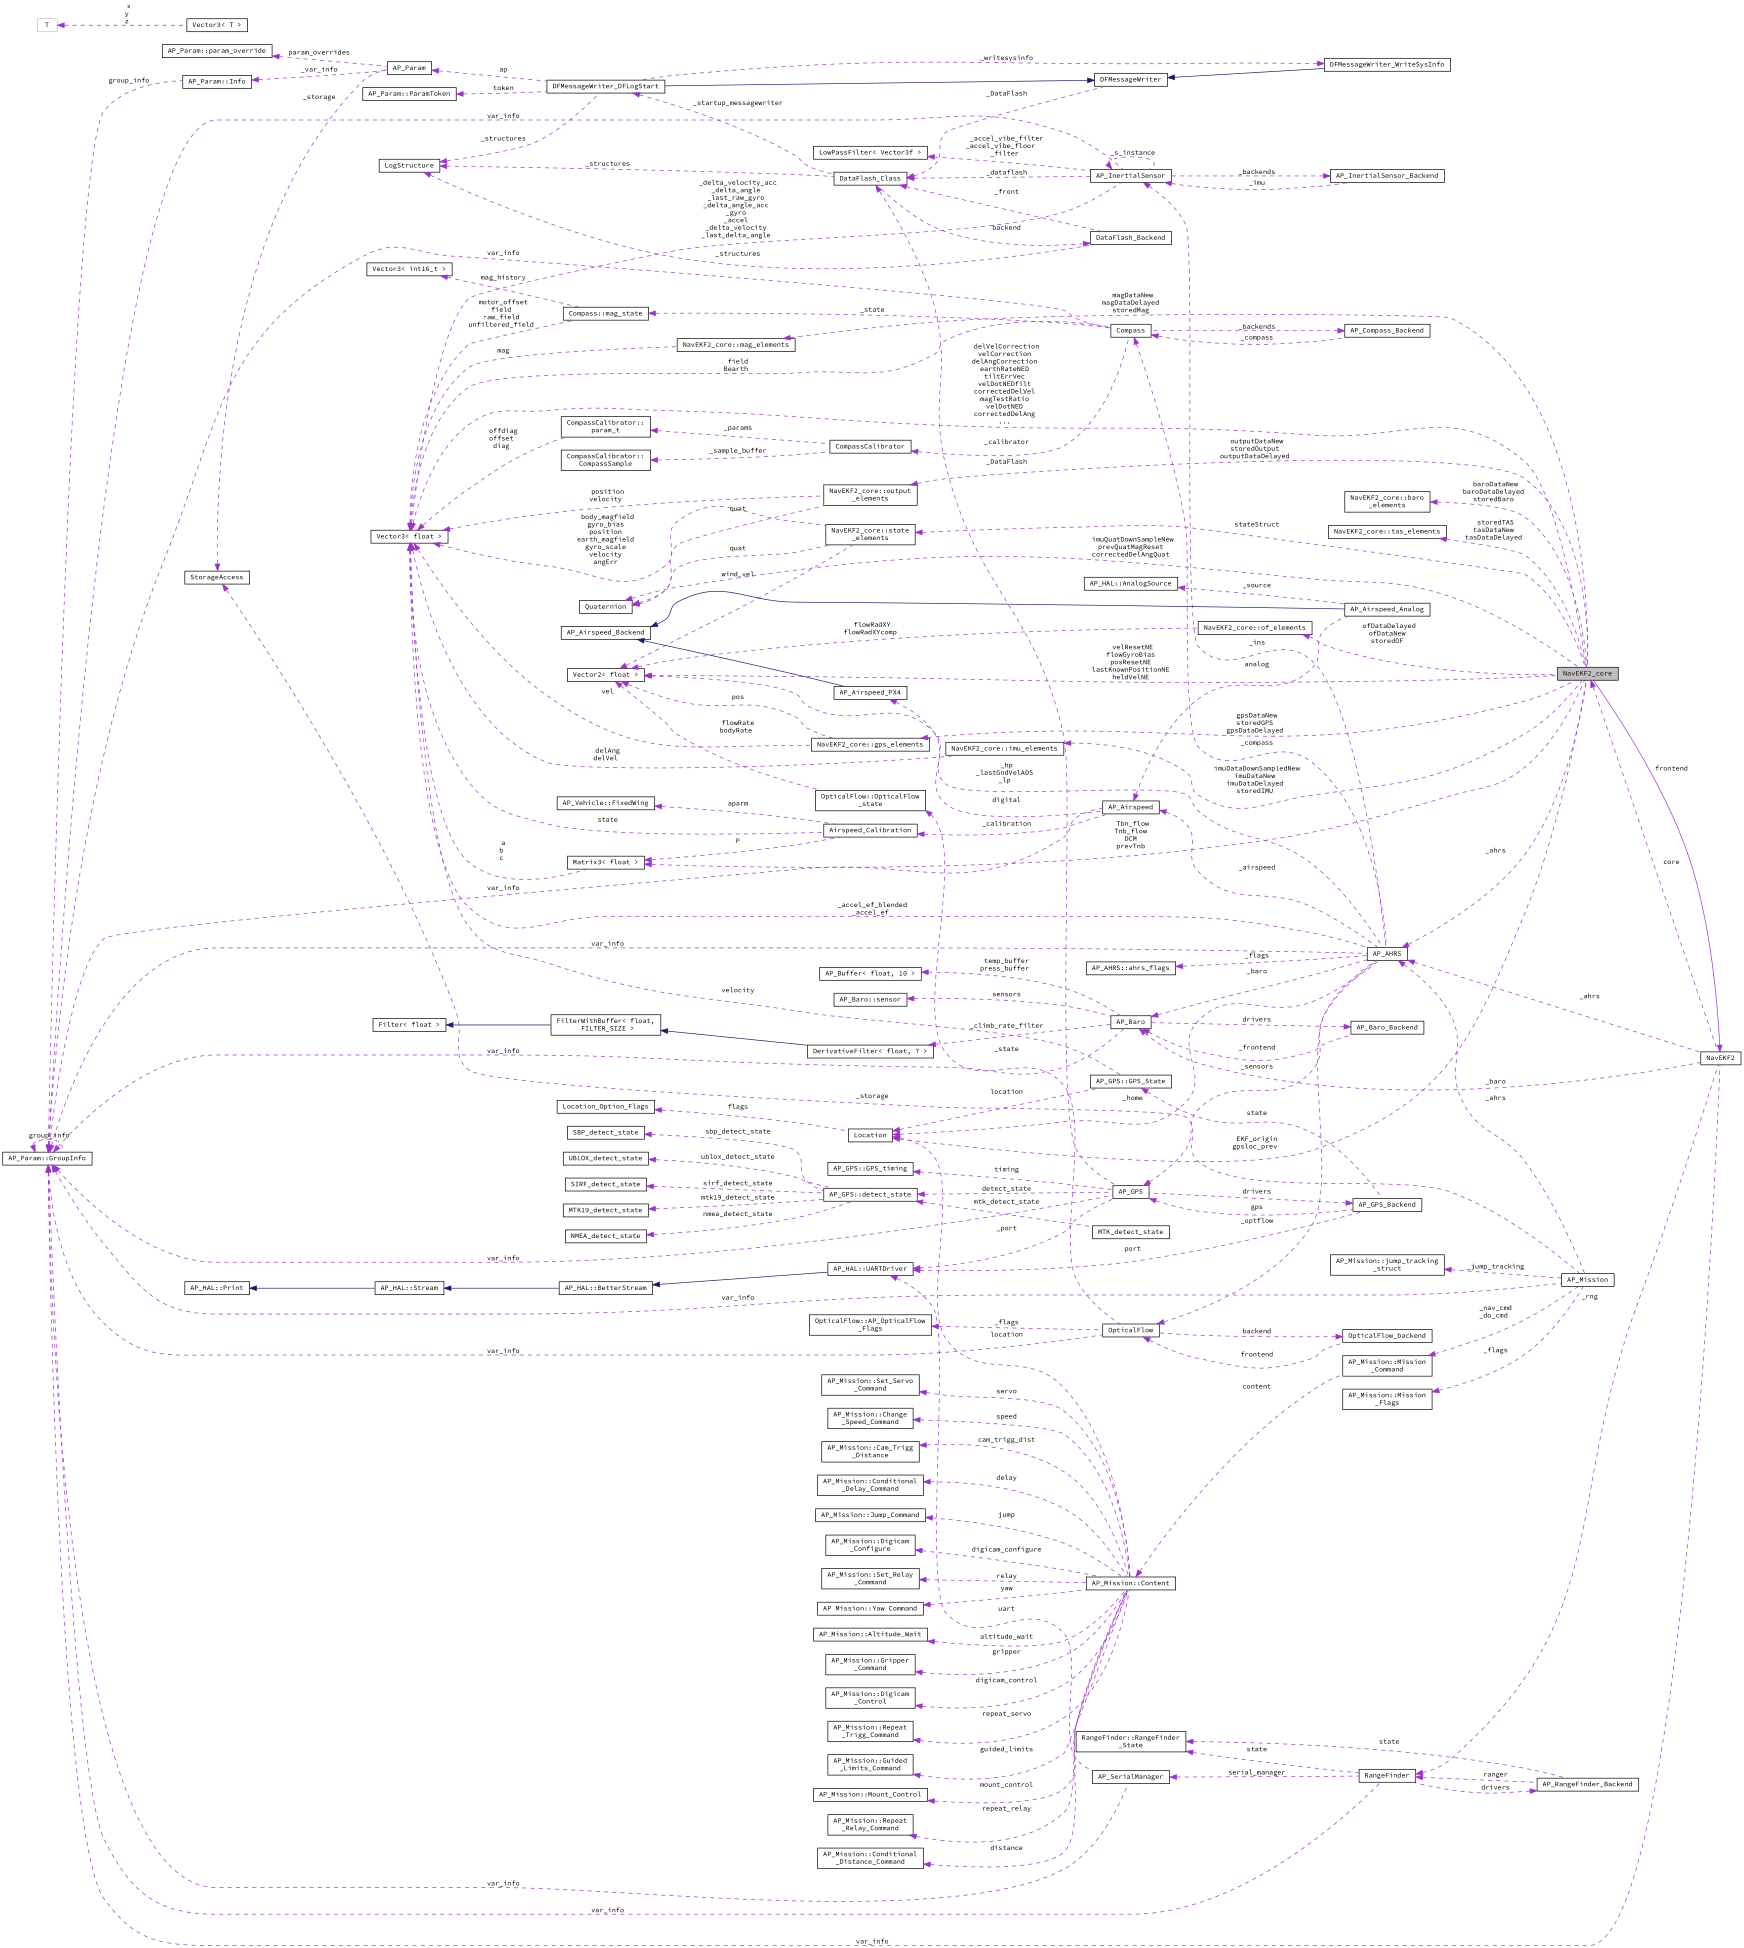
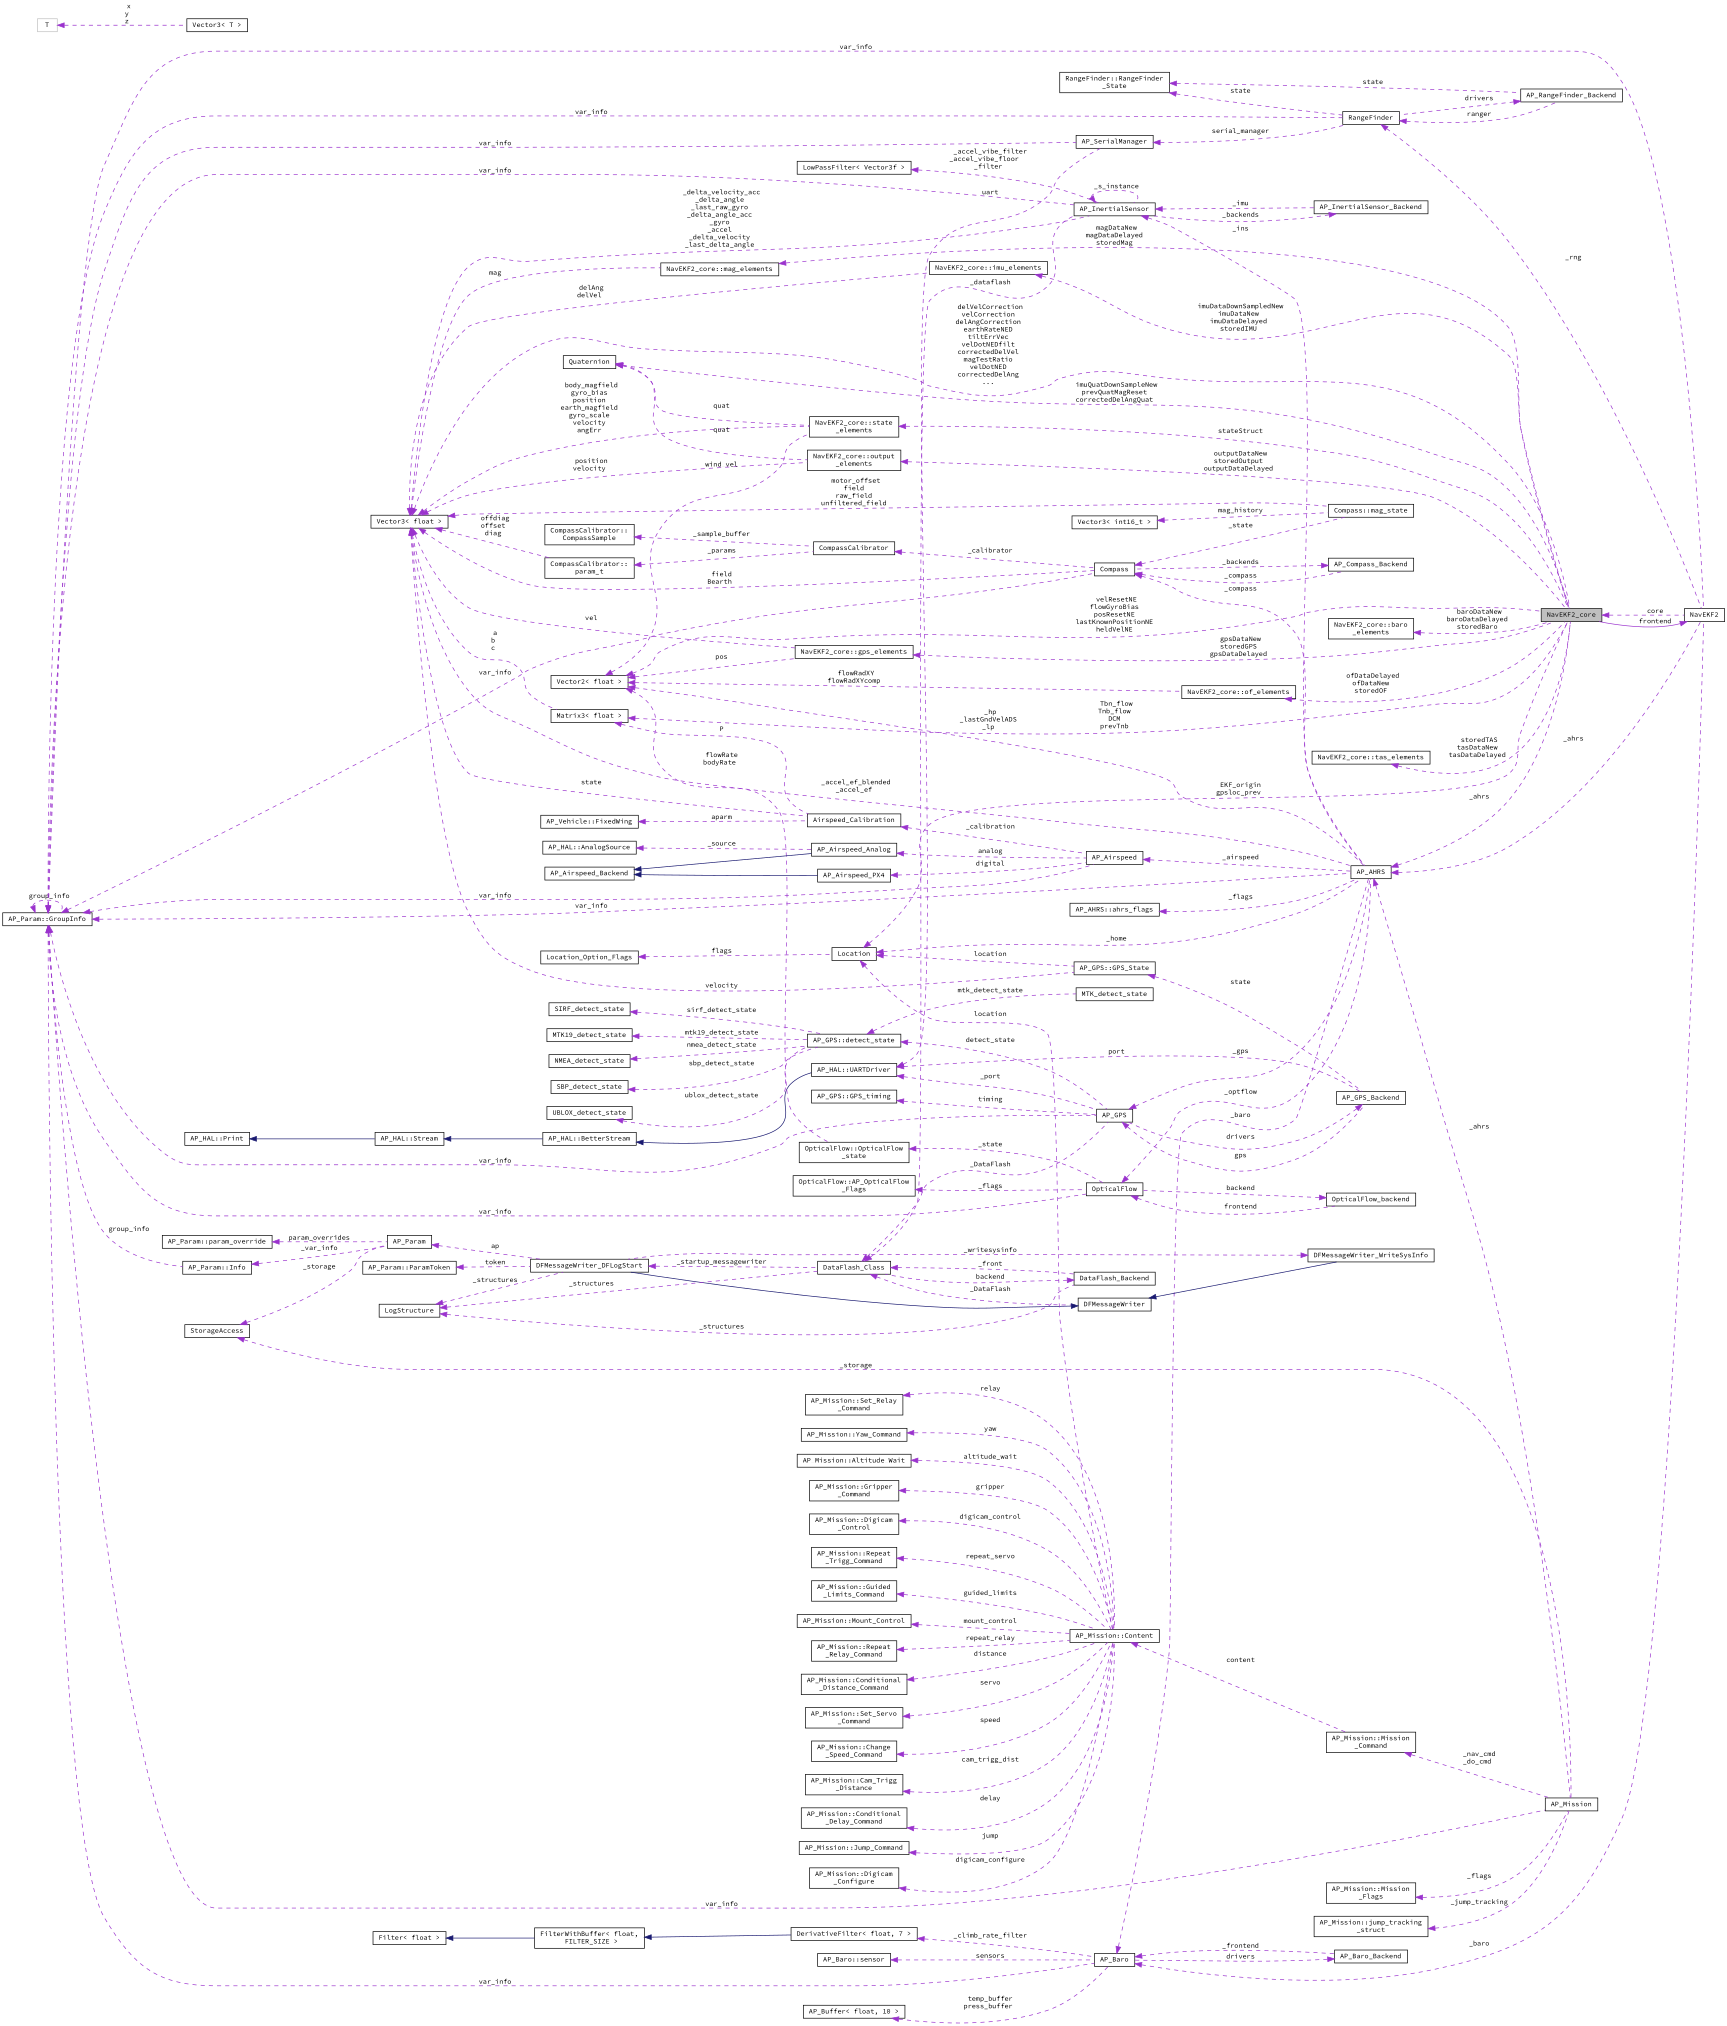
edge "Compass" -> "Compass::mag_state": reversed
edge "AP_Airspeed_Analog" -> "AP_Airspeed": reversed
edge "AP_AHRS" -> "AP_GPS": label " _sensors" -> " _gps"
